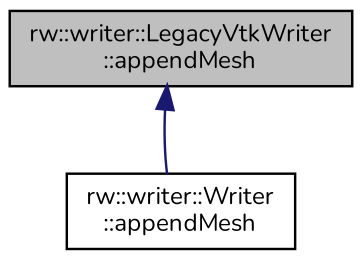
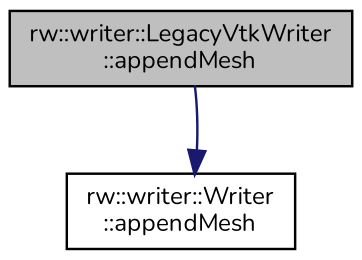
edge "rw::writer::Writer ::appendMesh" -> "rw::writer::LegacyVtkWriter ::appendMesh": reversed
